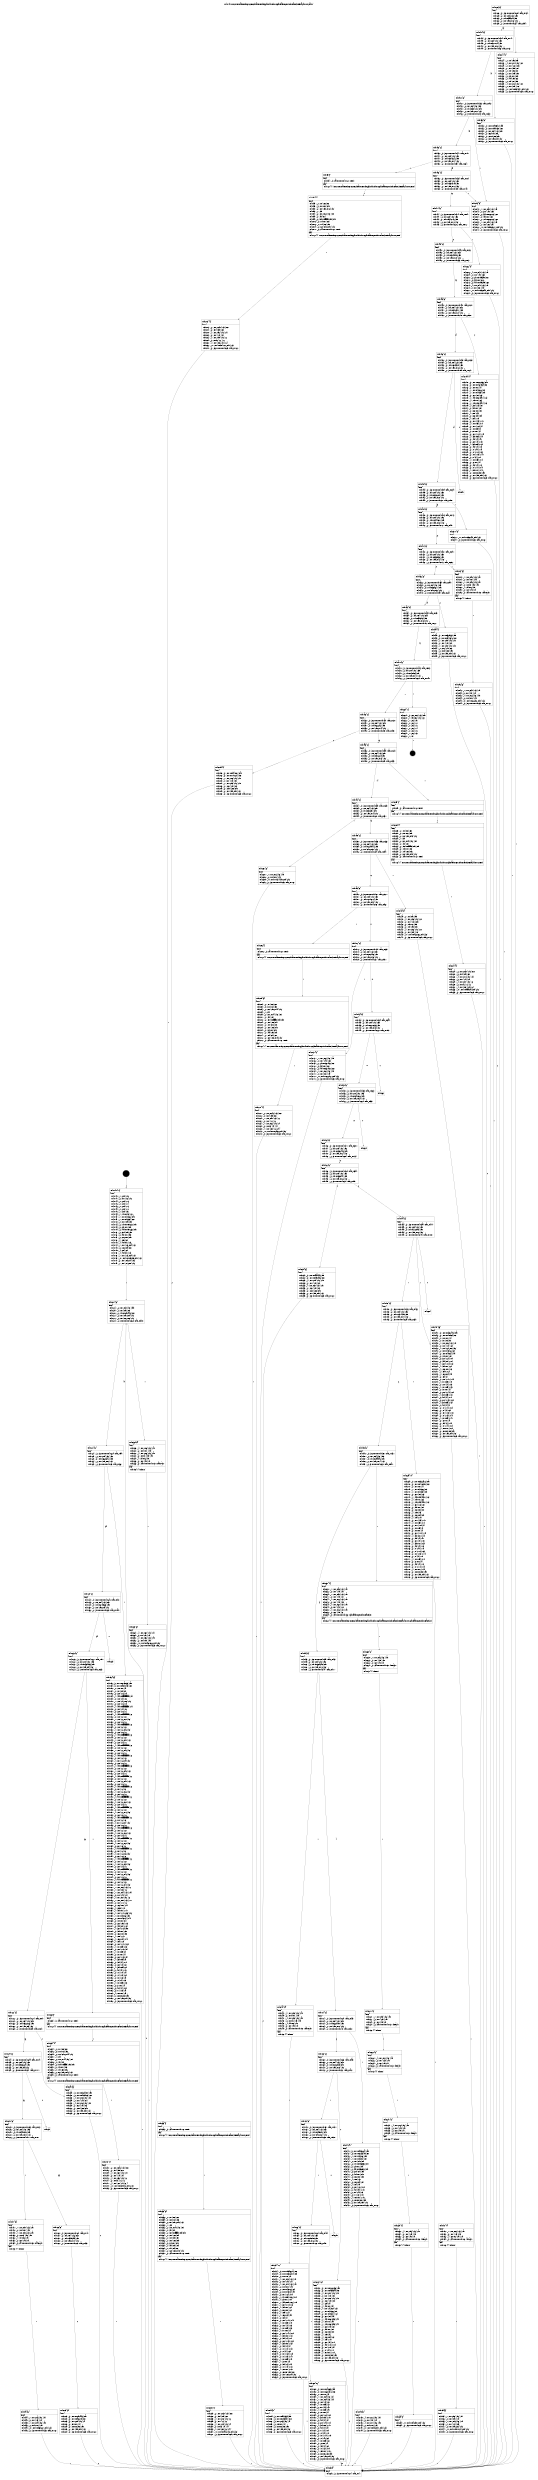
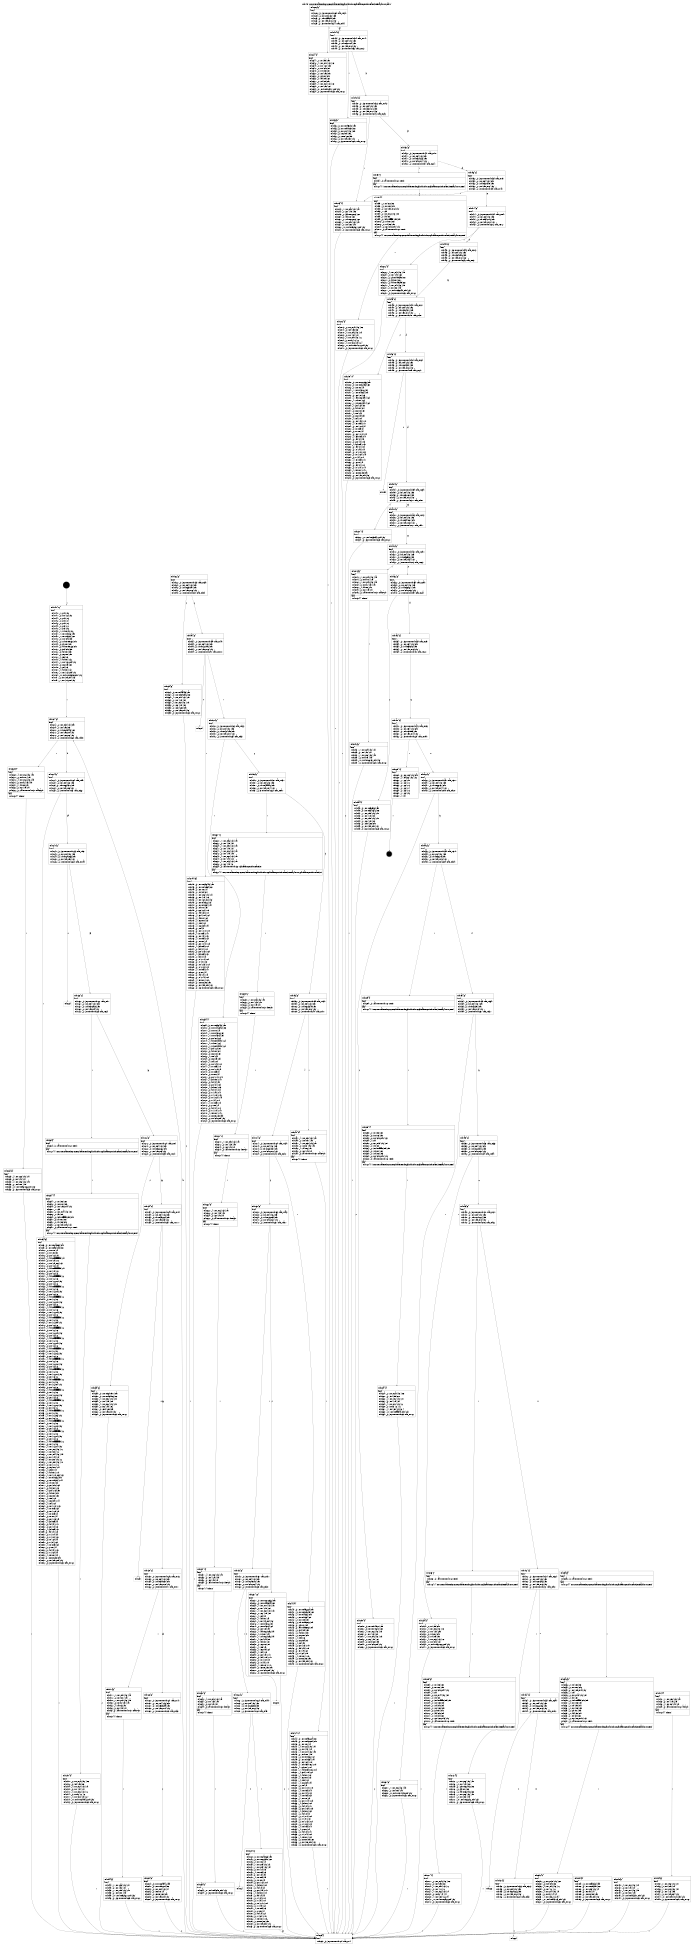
node "0x401b6c [28]": removed
node "0x401c84": added
